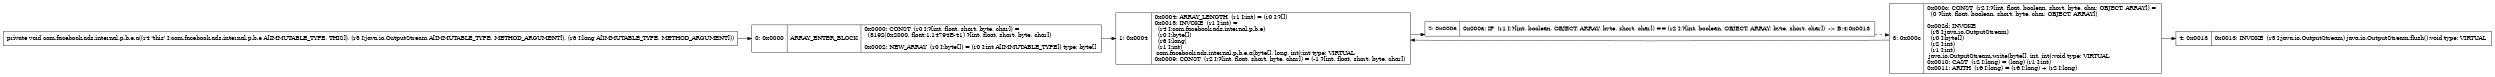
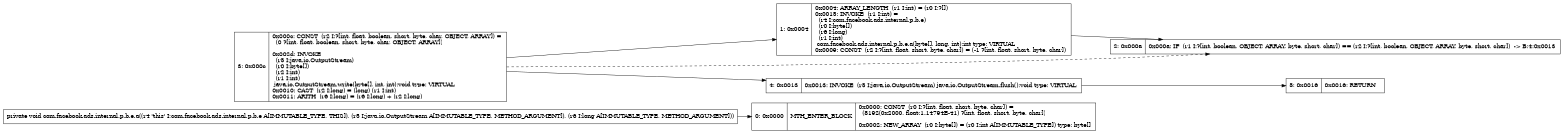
edge "2: 0x000a" -> "3: 0x000c": reversed
node "0: 0x0000": text "ARRAY_ENTER_BLOCK" -> "MTH_ENTER_BLOCK"
edge "0: 0x0000" -> "1: 0x0004": removed
node "5: 0x0016": added
